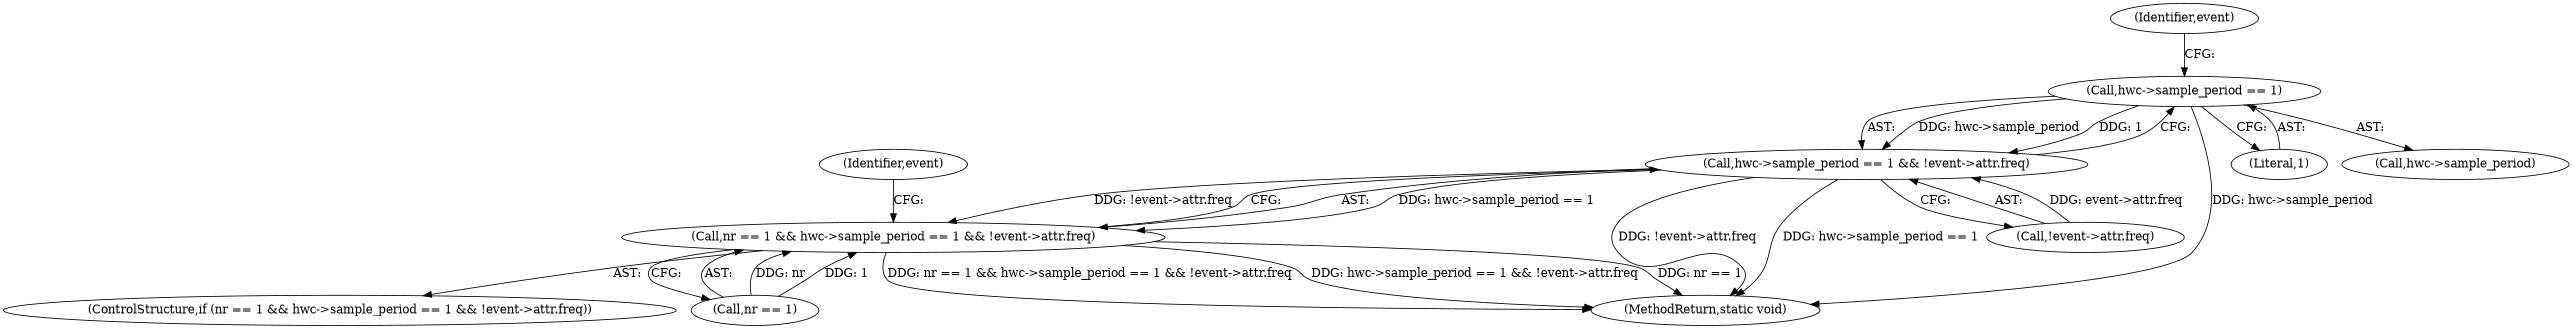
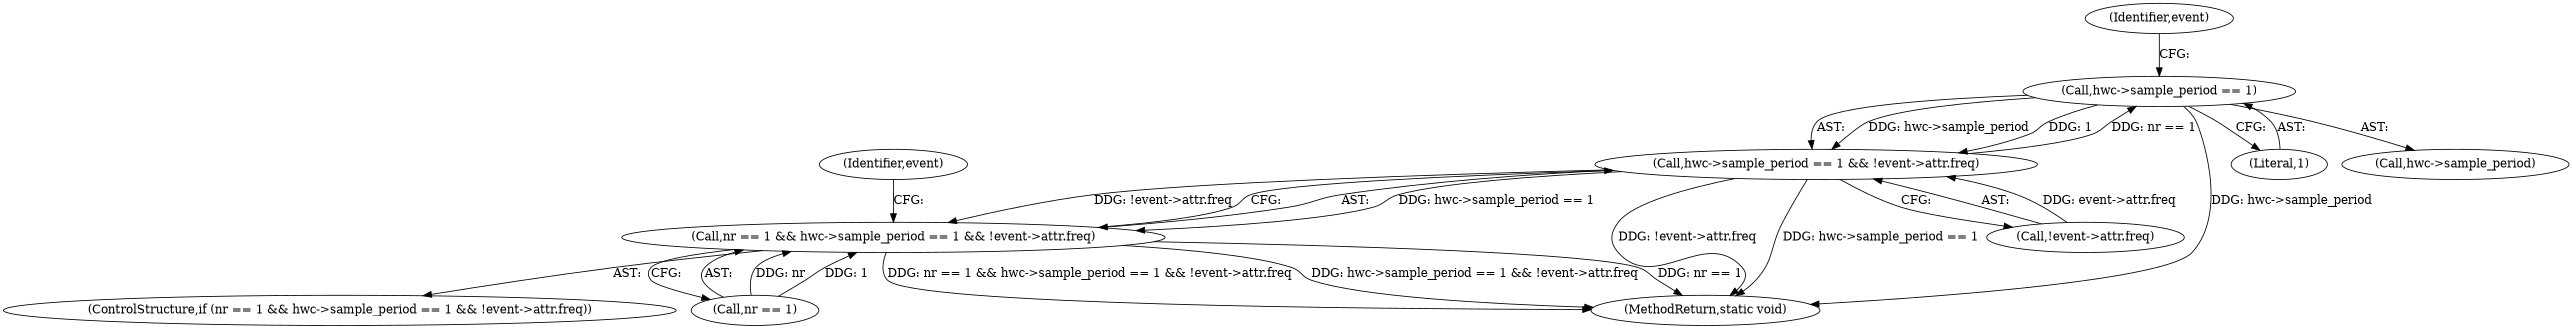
edge "(Call,hwc->sample_period == 1 && !event->attr.freq)" -> "(Call,hwc->sample_period == 1)": label "CFG: " -> "DDG: nr == 1"
